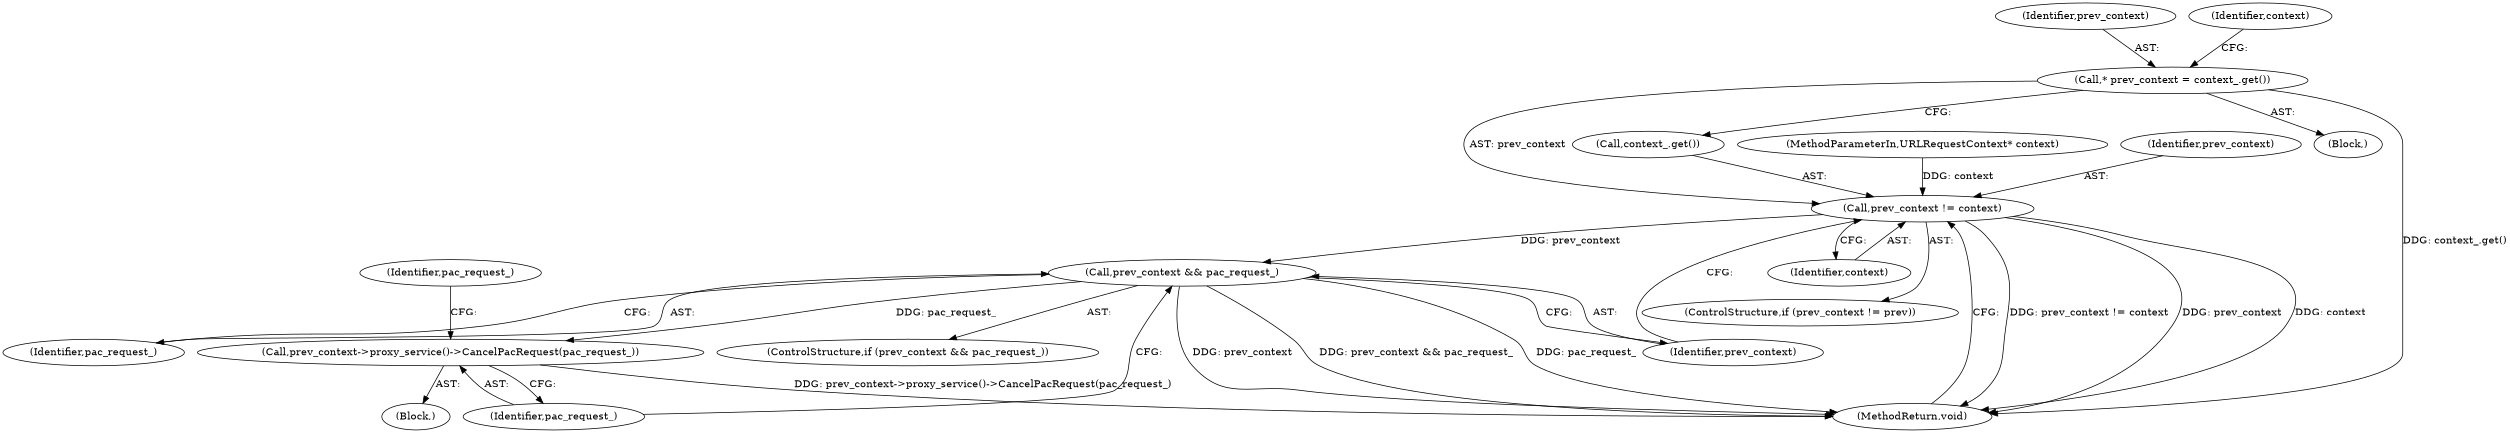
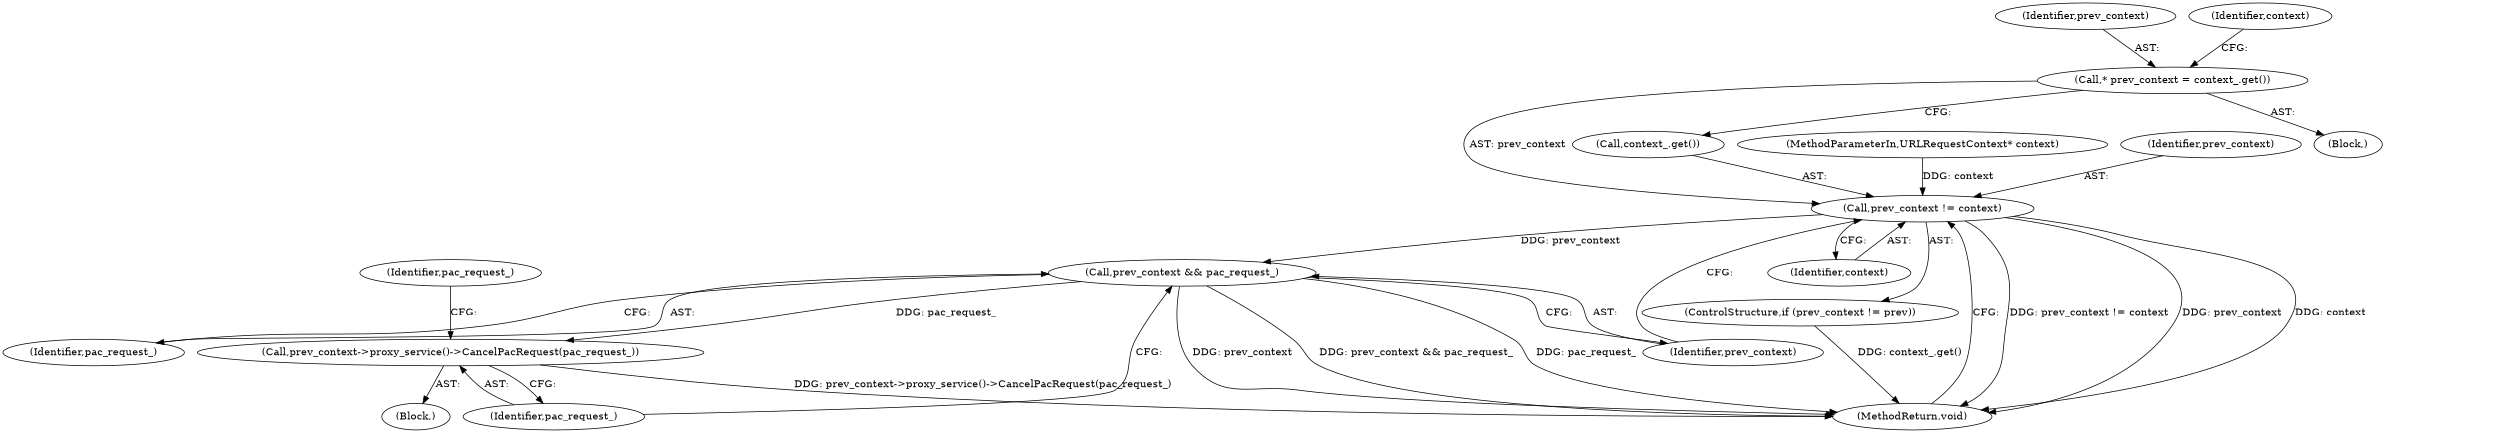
node "(ControlStructure,if (prev_context && pac_request_))": removed
edge "(Call,* prev_context = context_.get())" -> "(MethodReturn,void)": now "(ControlStructure,if (prev_context != prev))" -> "(MethodReturn,void)"
